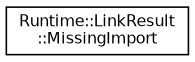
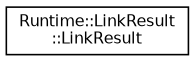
node "Runtime::LinkResult ::MissingImport": label "Runtime::LinkResult ::MissingImport" -> "Runtime::LinkResult ::LinkResult"
